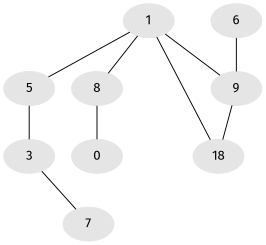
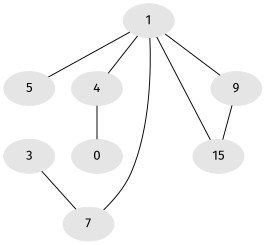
node "6": removed
node "8": label "8" -> "4"
edge "5" -- "3": removed
edge "1" -- "7": added
node "18": label "18" -> "15"
